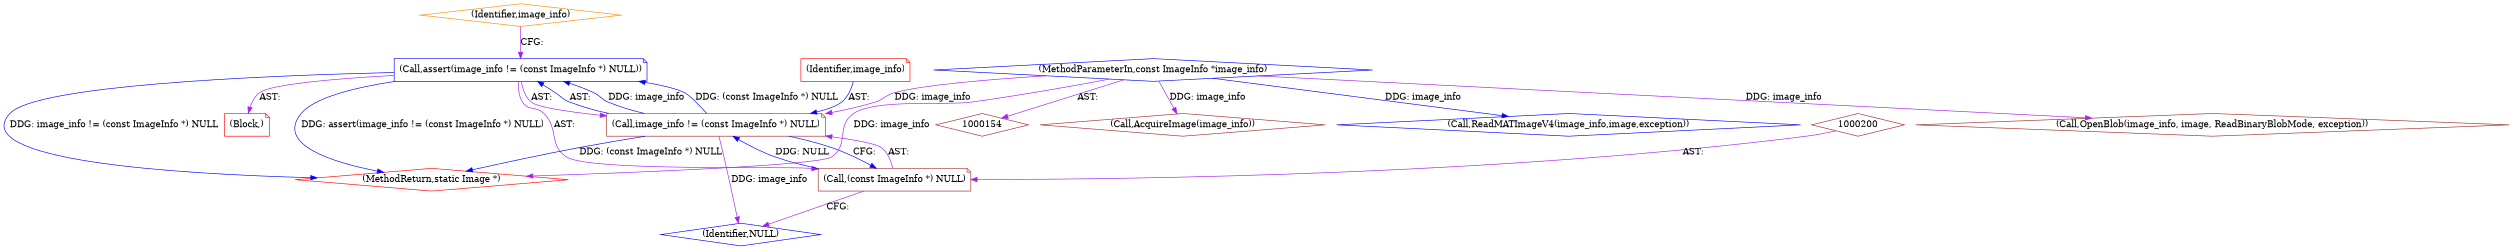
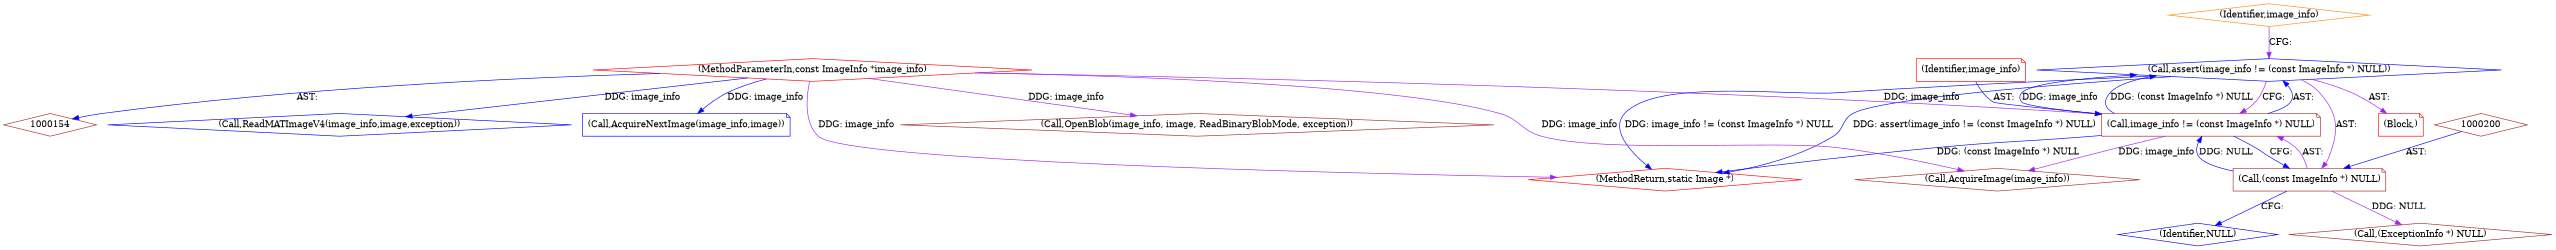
node "(Call,assert(image_info != (const ImageInfo *) NULL))": shape note -> diamond
node "(MethodParameterIn,const ImageInfo *image_info)": color blue -> red
edge "(Call,assert(image_info != (const ImageInfo *) NULL))" -> "(Call,image_info != (const ImageInfo *) NULL)": label "AST: " -> "CFG: "
edge "(MethodParameterIn,const ImageInfo *image_info)" -> "1000154": color purple -> blue
node "(Call,AcquireNextImage(image_info,image))": added
edge "1000200" -> "(Call,(const ImageInfo *) NULL)": color purple -> blue
edge "(Call,image_info != (const ImageInfo *) NULL)" -> "(Identifier,NULL)": now "(Call,image_info != (const ImageInfo *) NULL)" -> "(Call,AcquireImage(image_info))"
edge "(Call,(const ImageInfo *) NULL)" -> "(Identifier,NULL)": color purple -> blue
node "(Call,(ExceptionInfo *) NULL)": added
